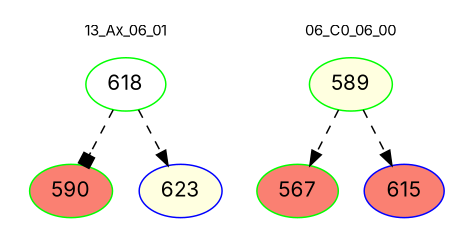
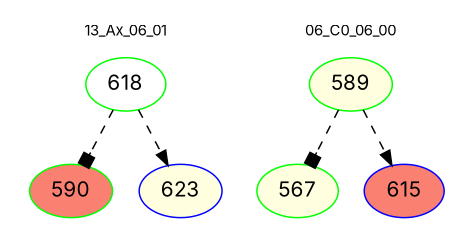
edge "589" -> "567": arrowhead normal -> box
node "567": fillcolor salmon -> lightyellow
